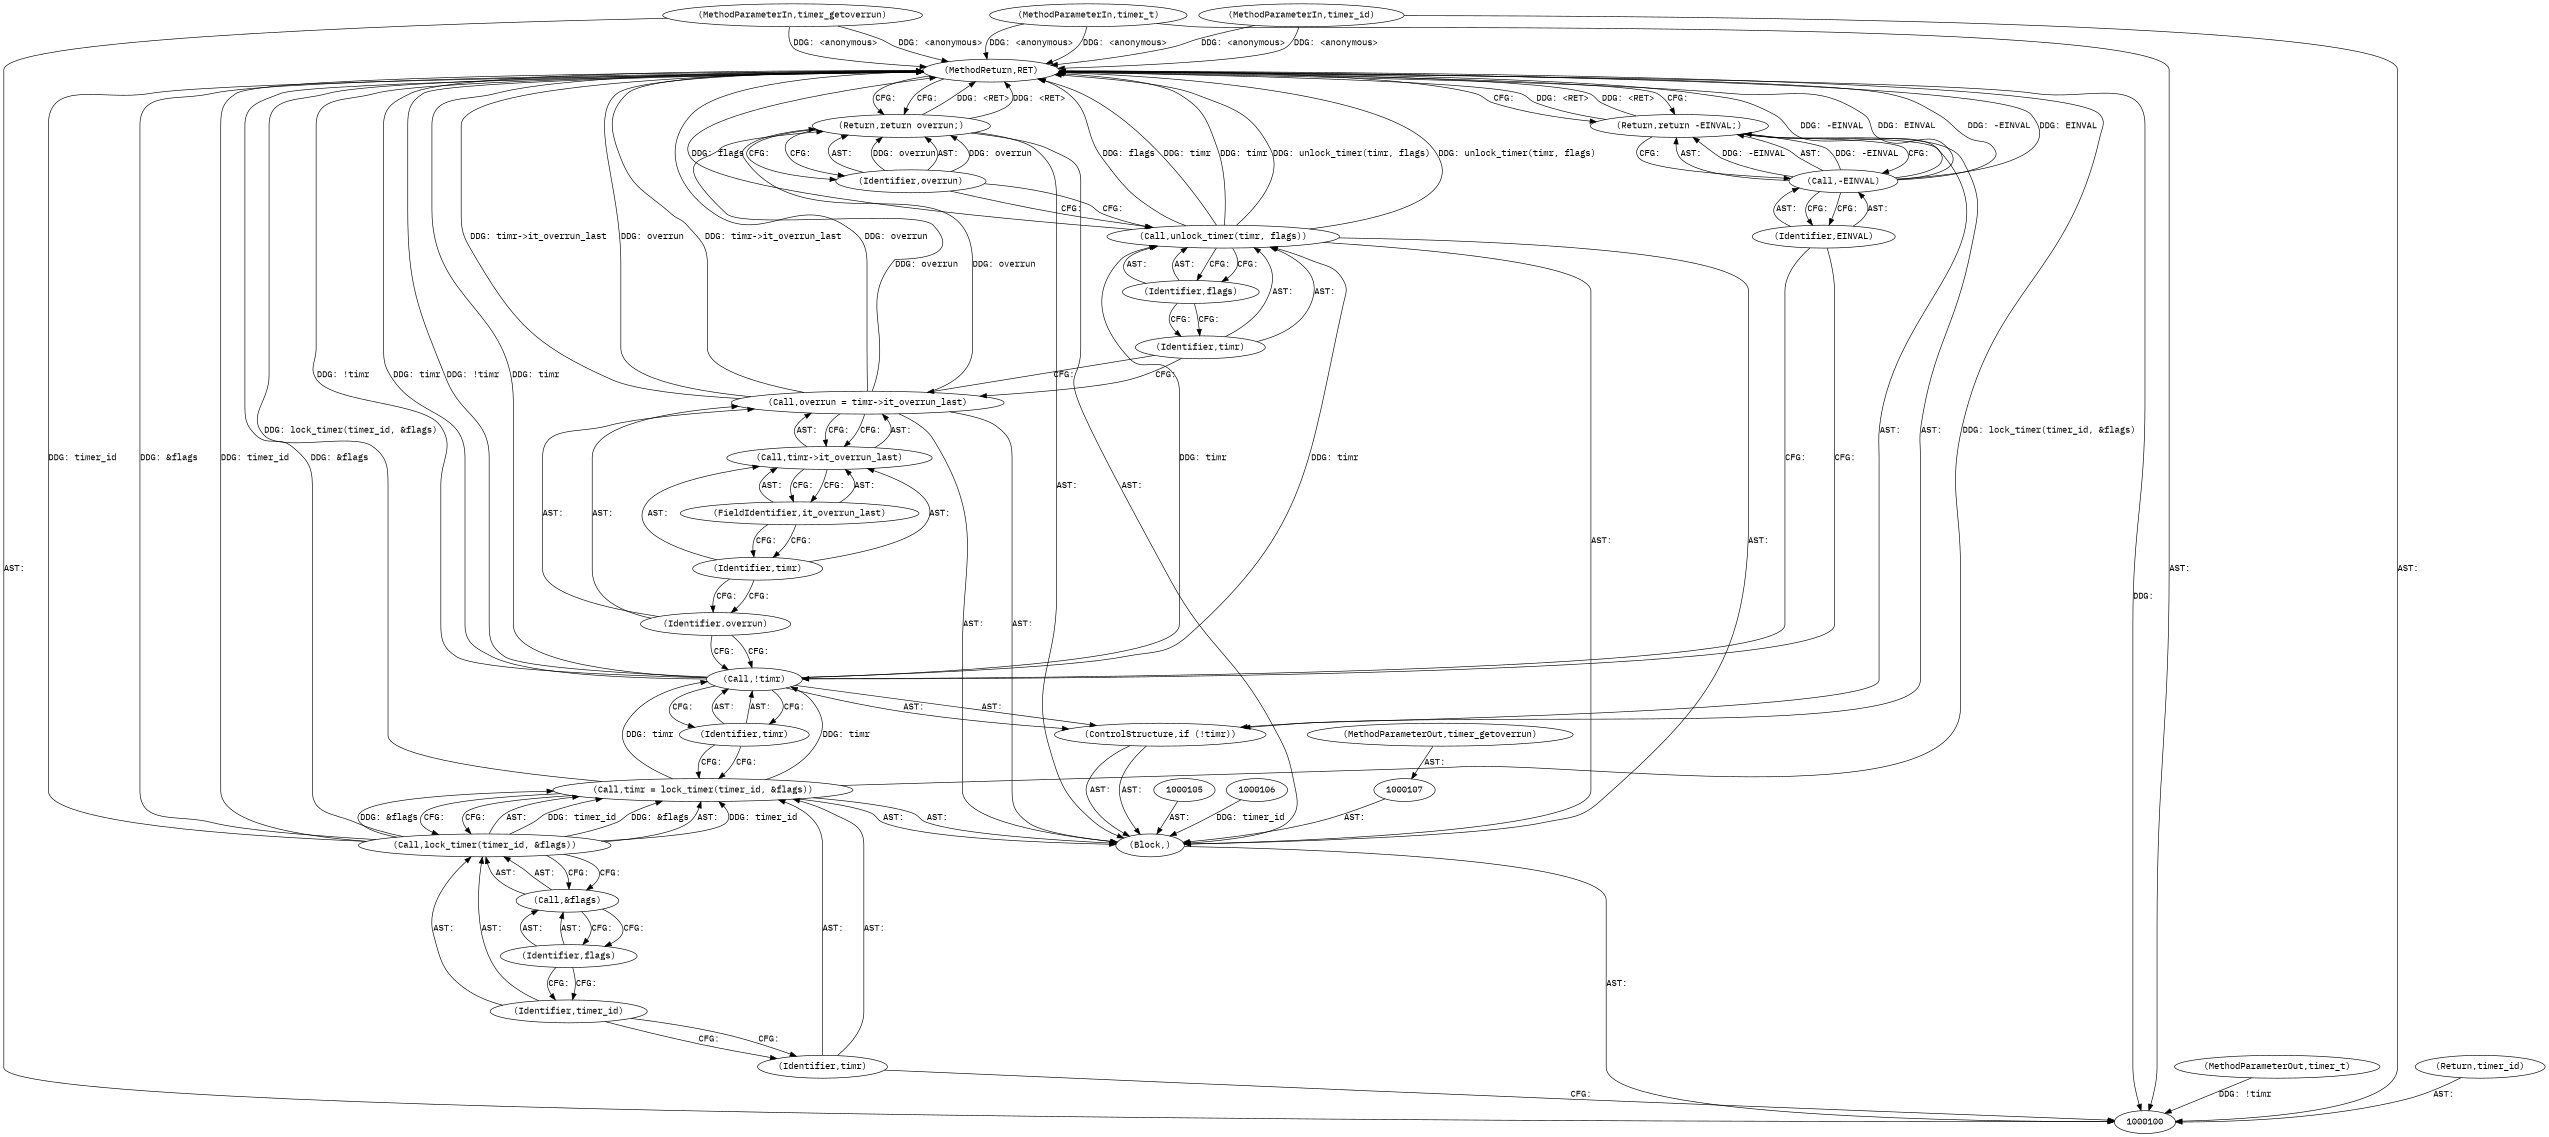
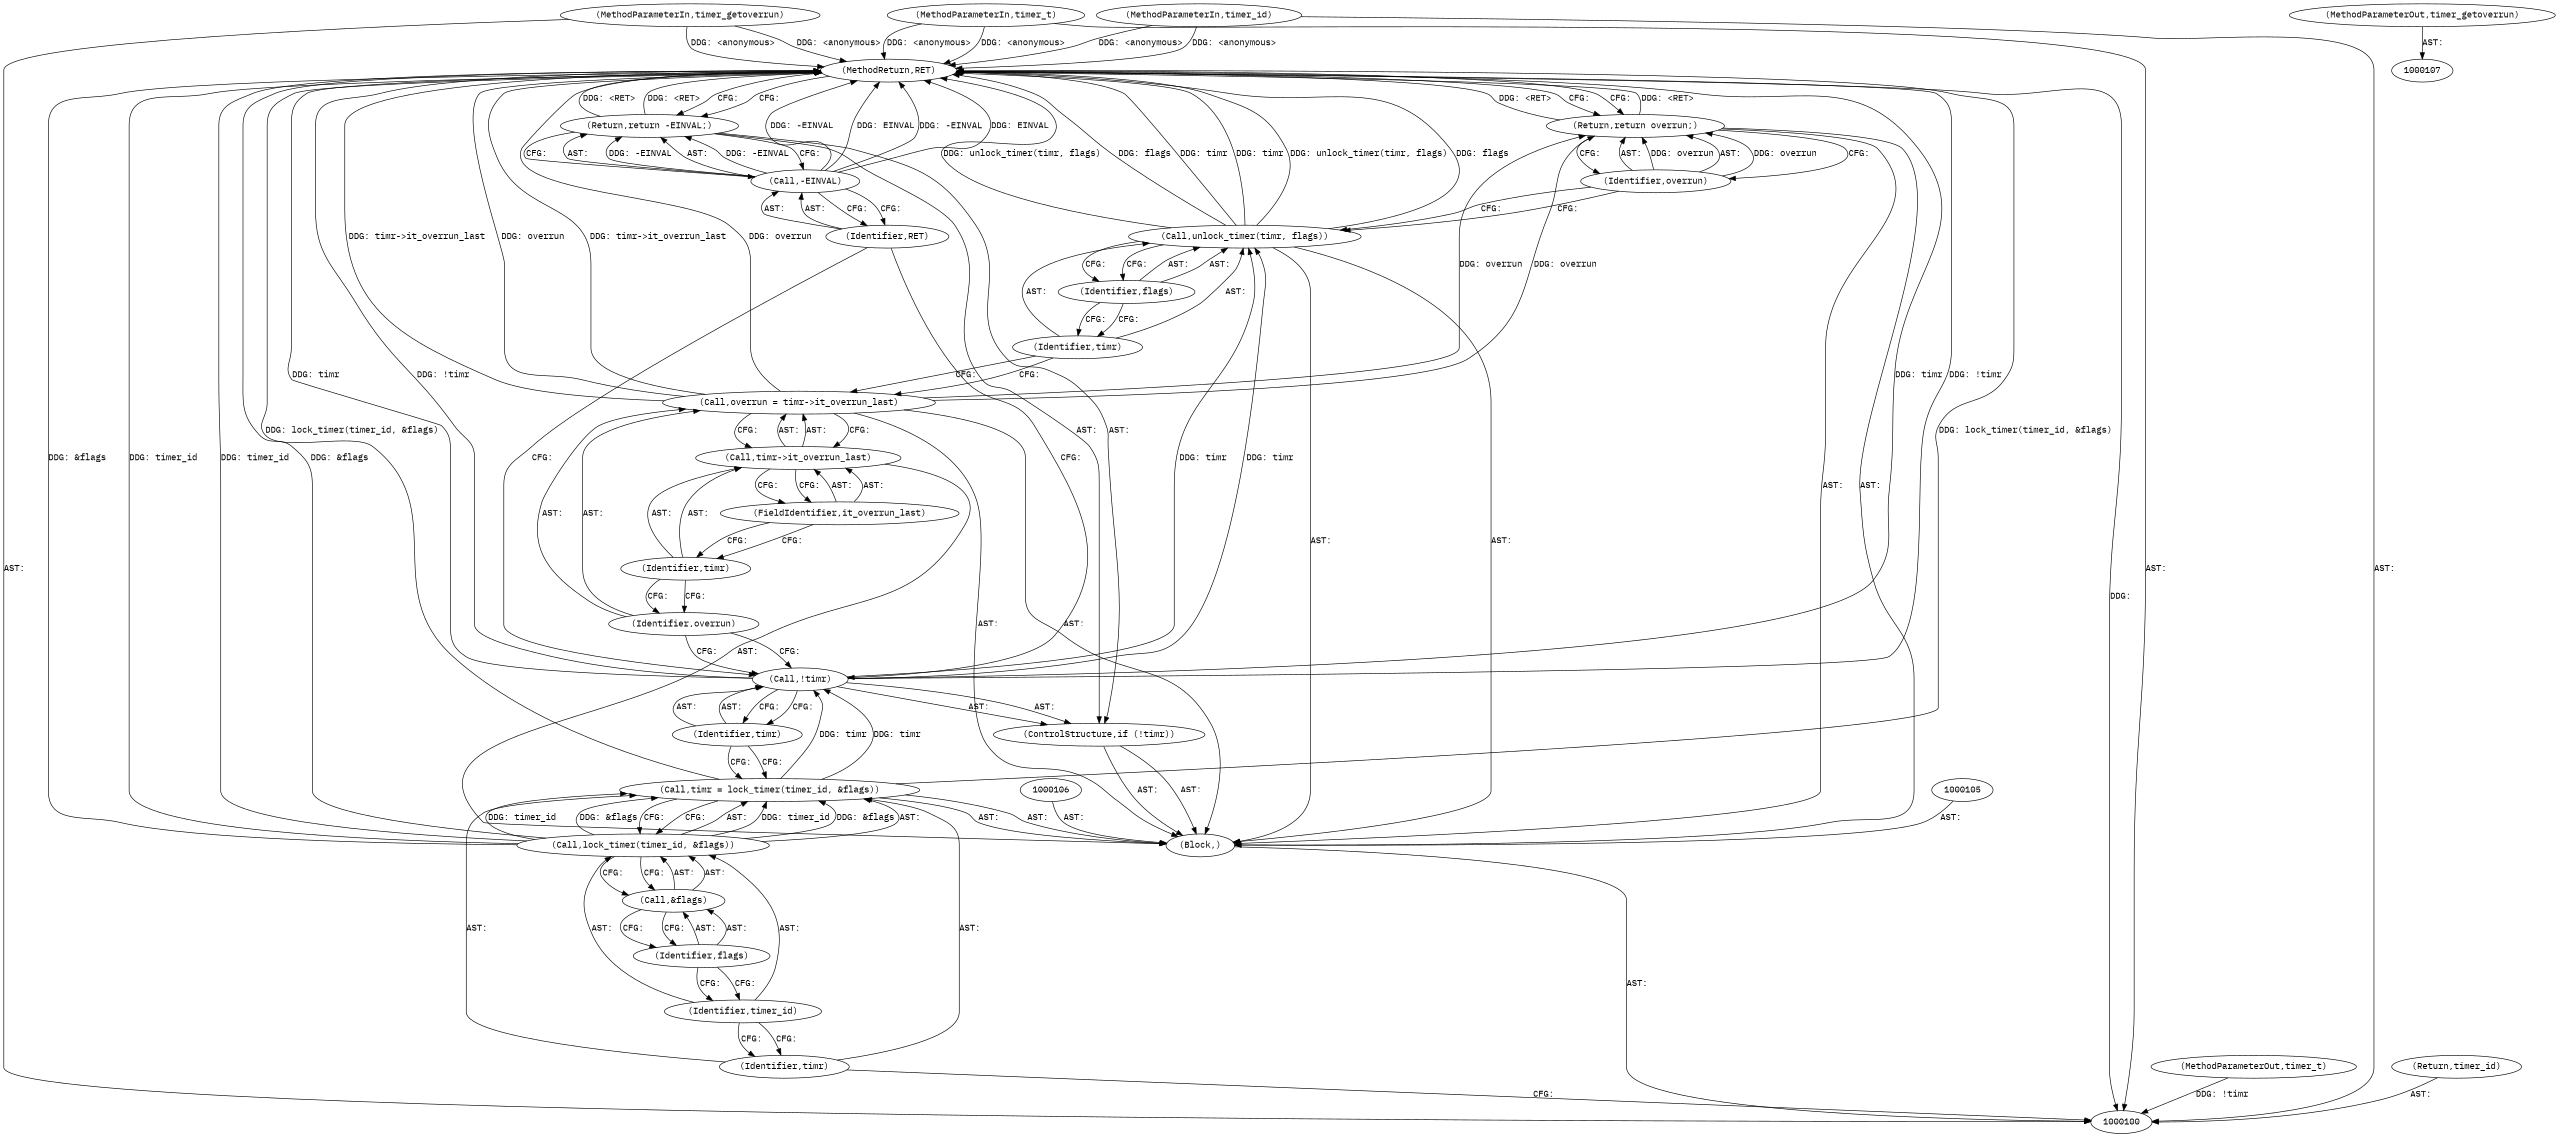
node "(Identifier,EINVAL)": label "(Identifier,EINVAL)" -> "(Identifier,RET)"
edge "1000106" -> "(Block,)": label "DDG: timer_id" -> "AST: "
edge "1000107" -> "(Block,)": now "(Call,timr->it_overrun_last)" -> "(Block,)"
